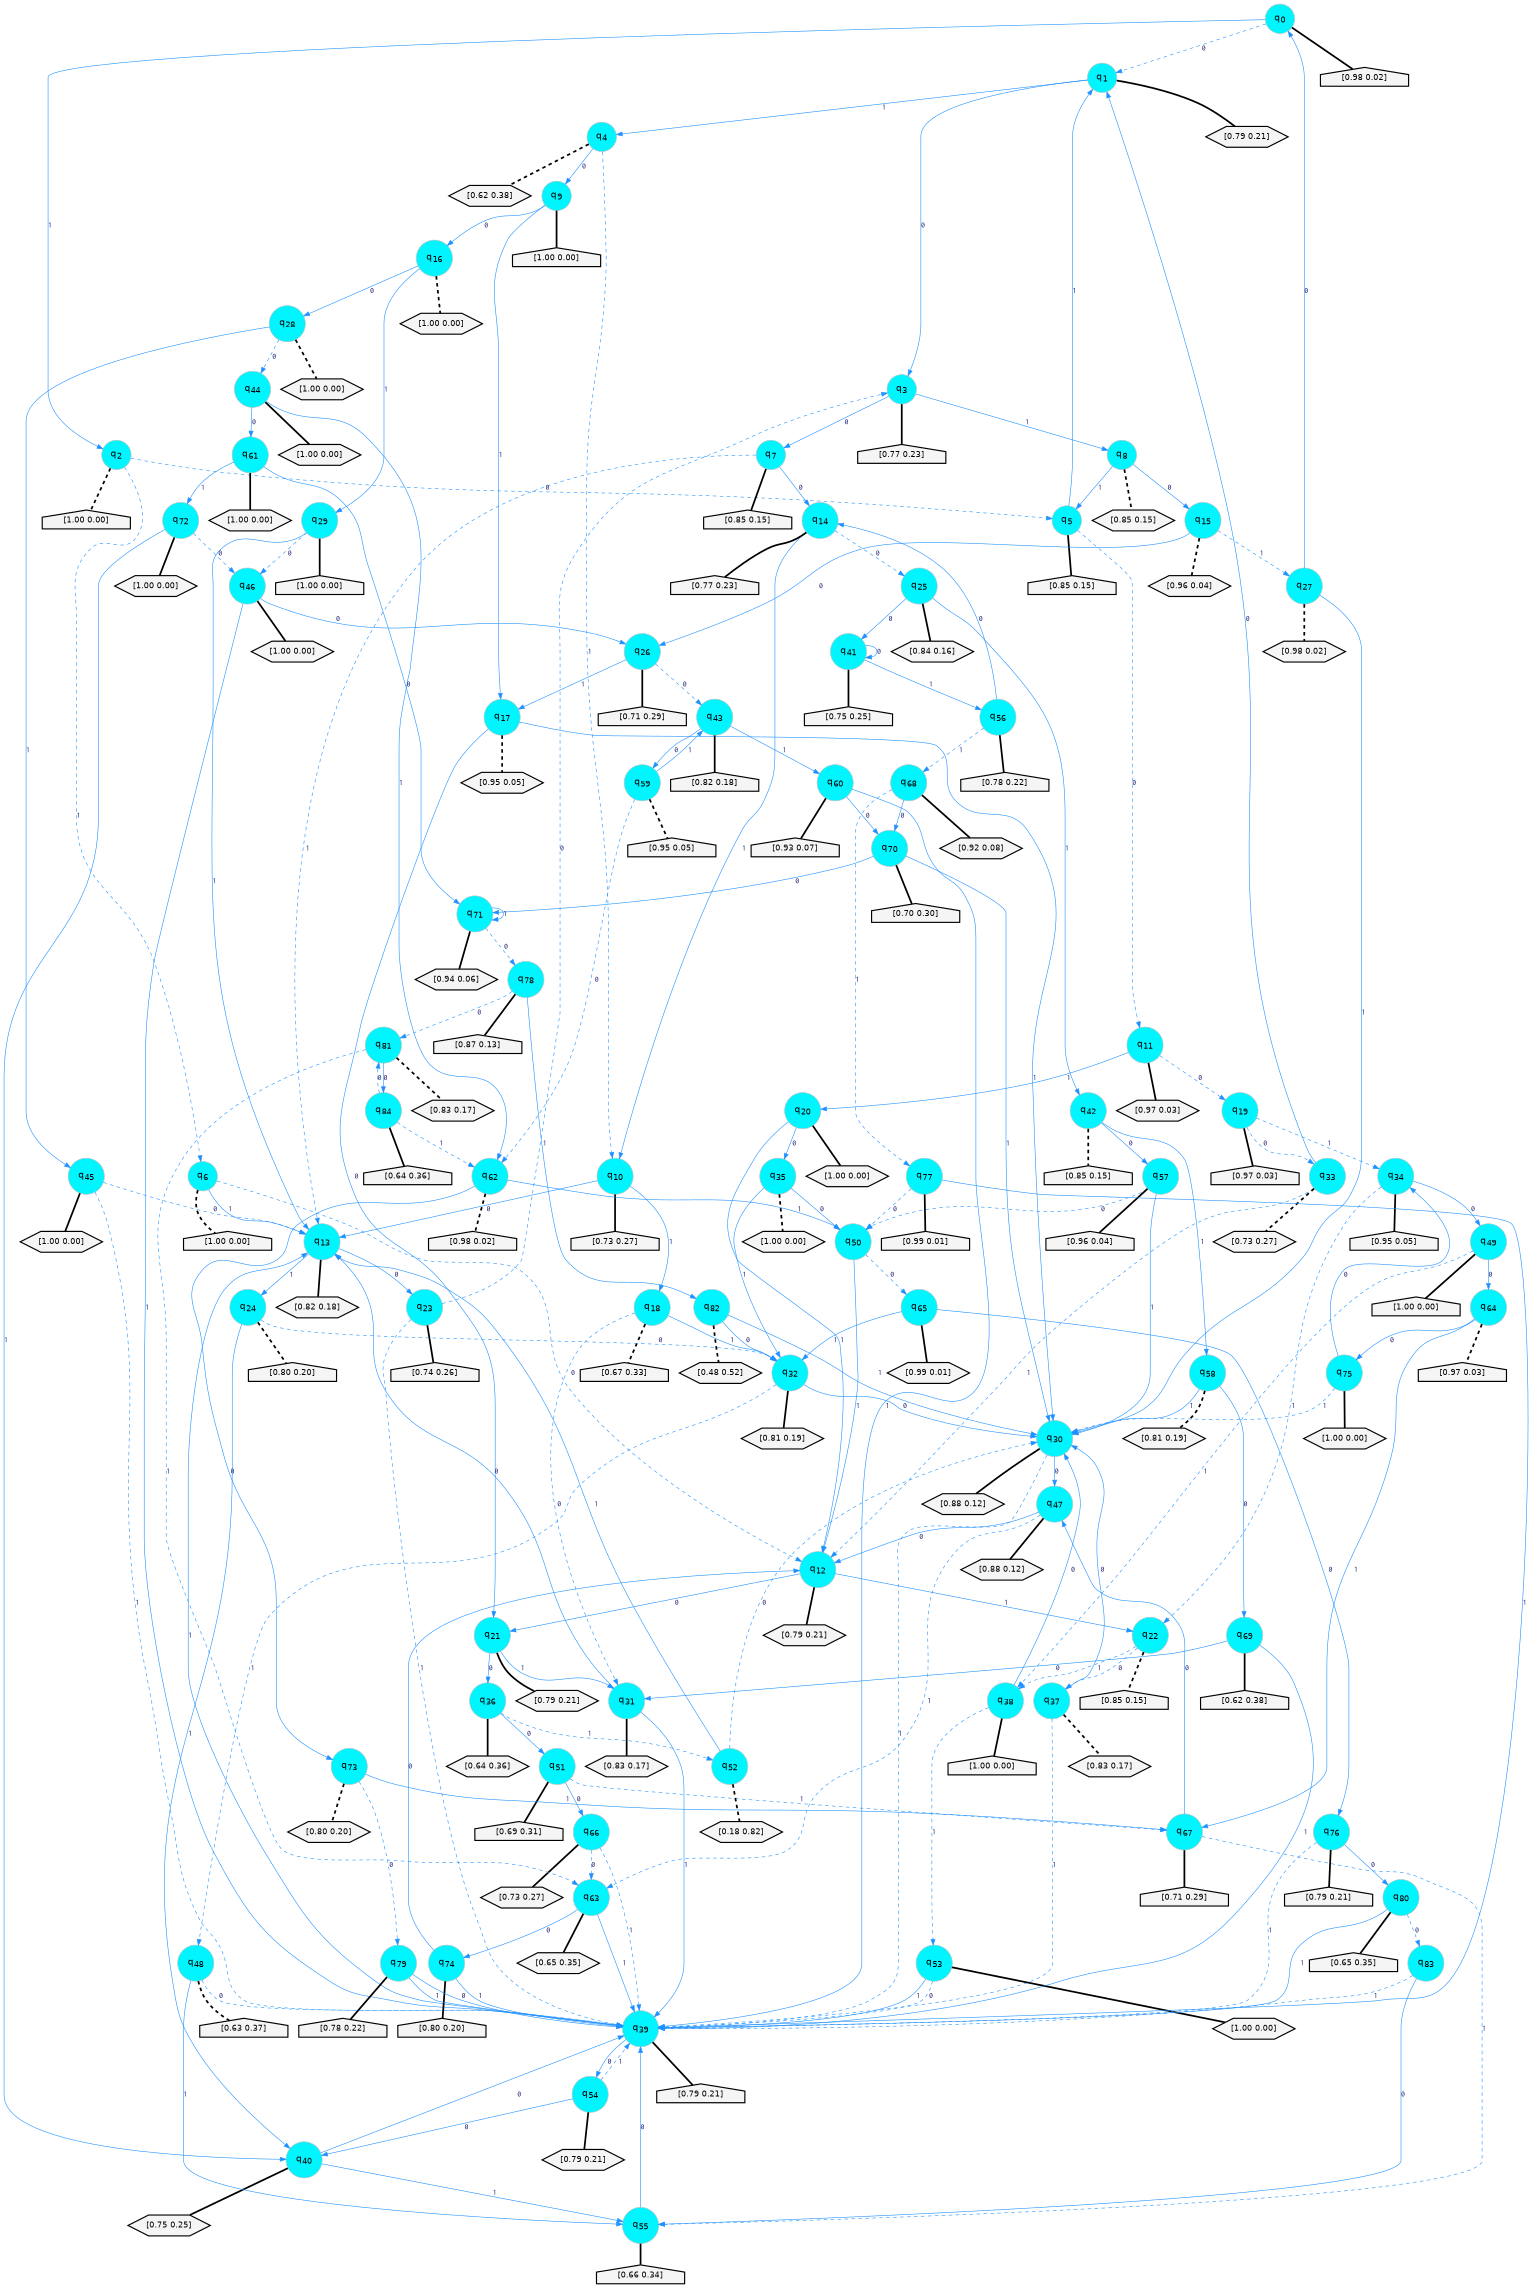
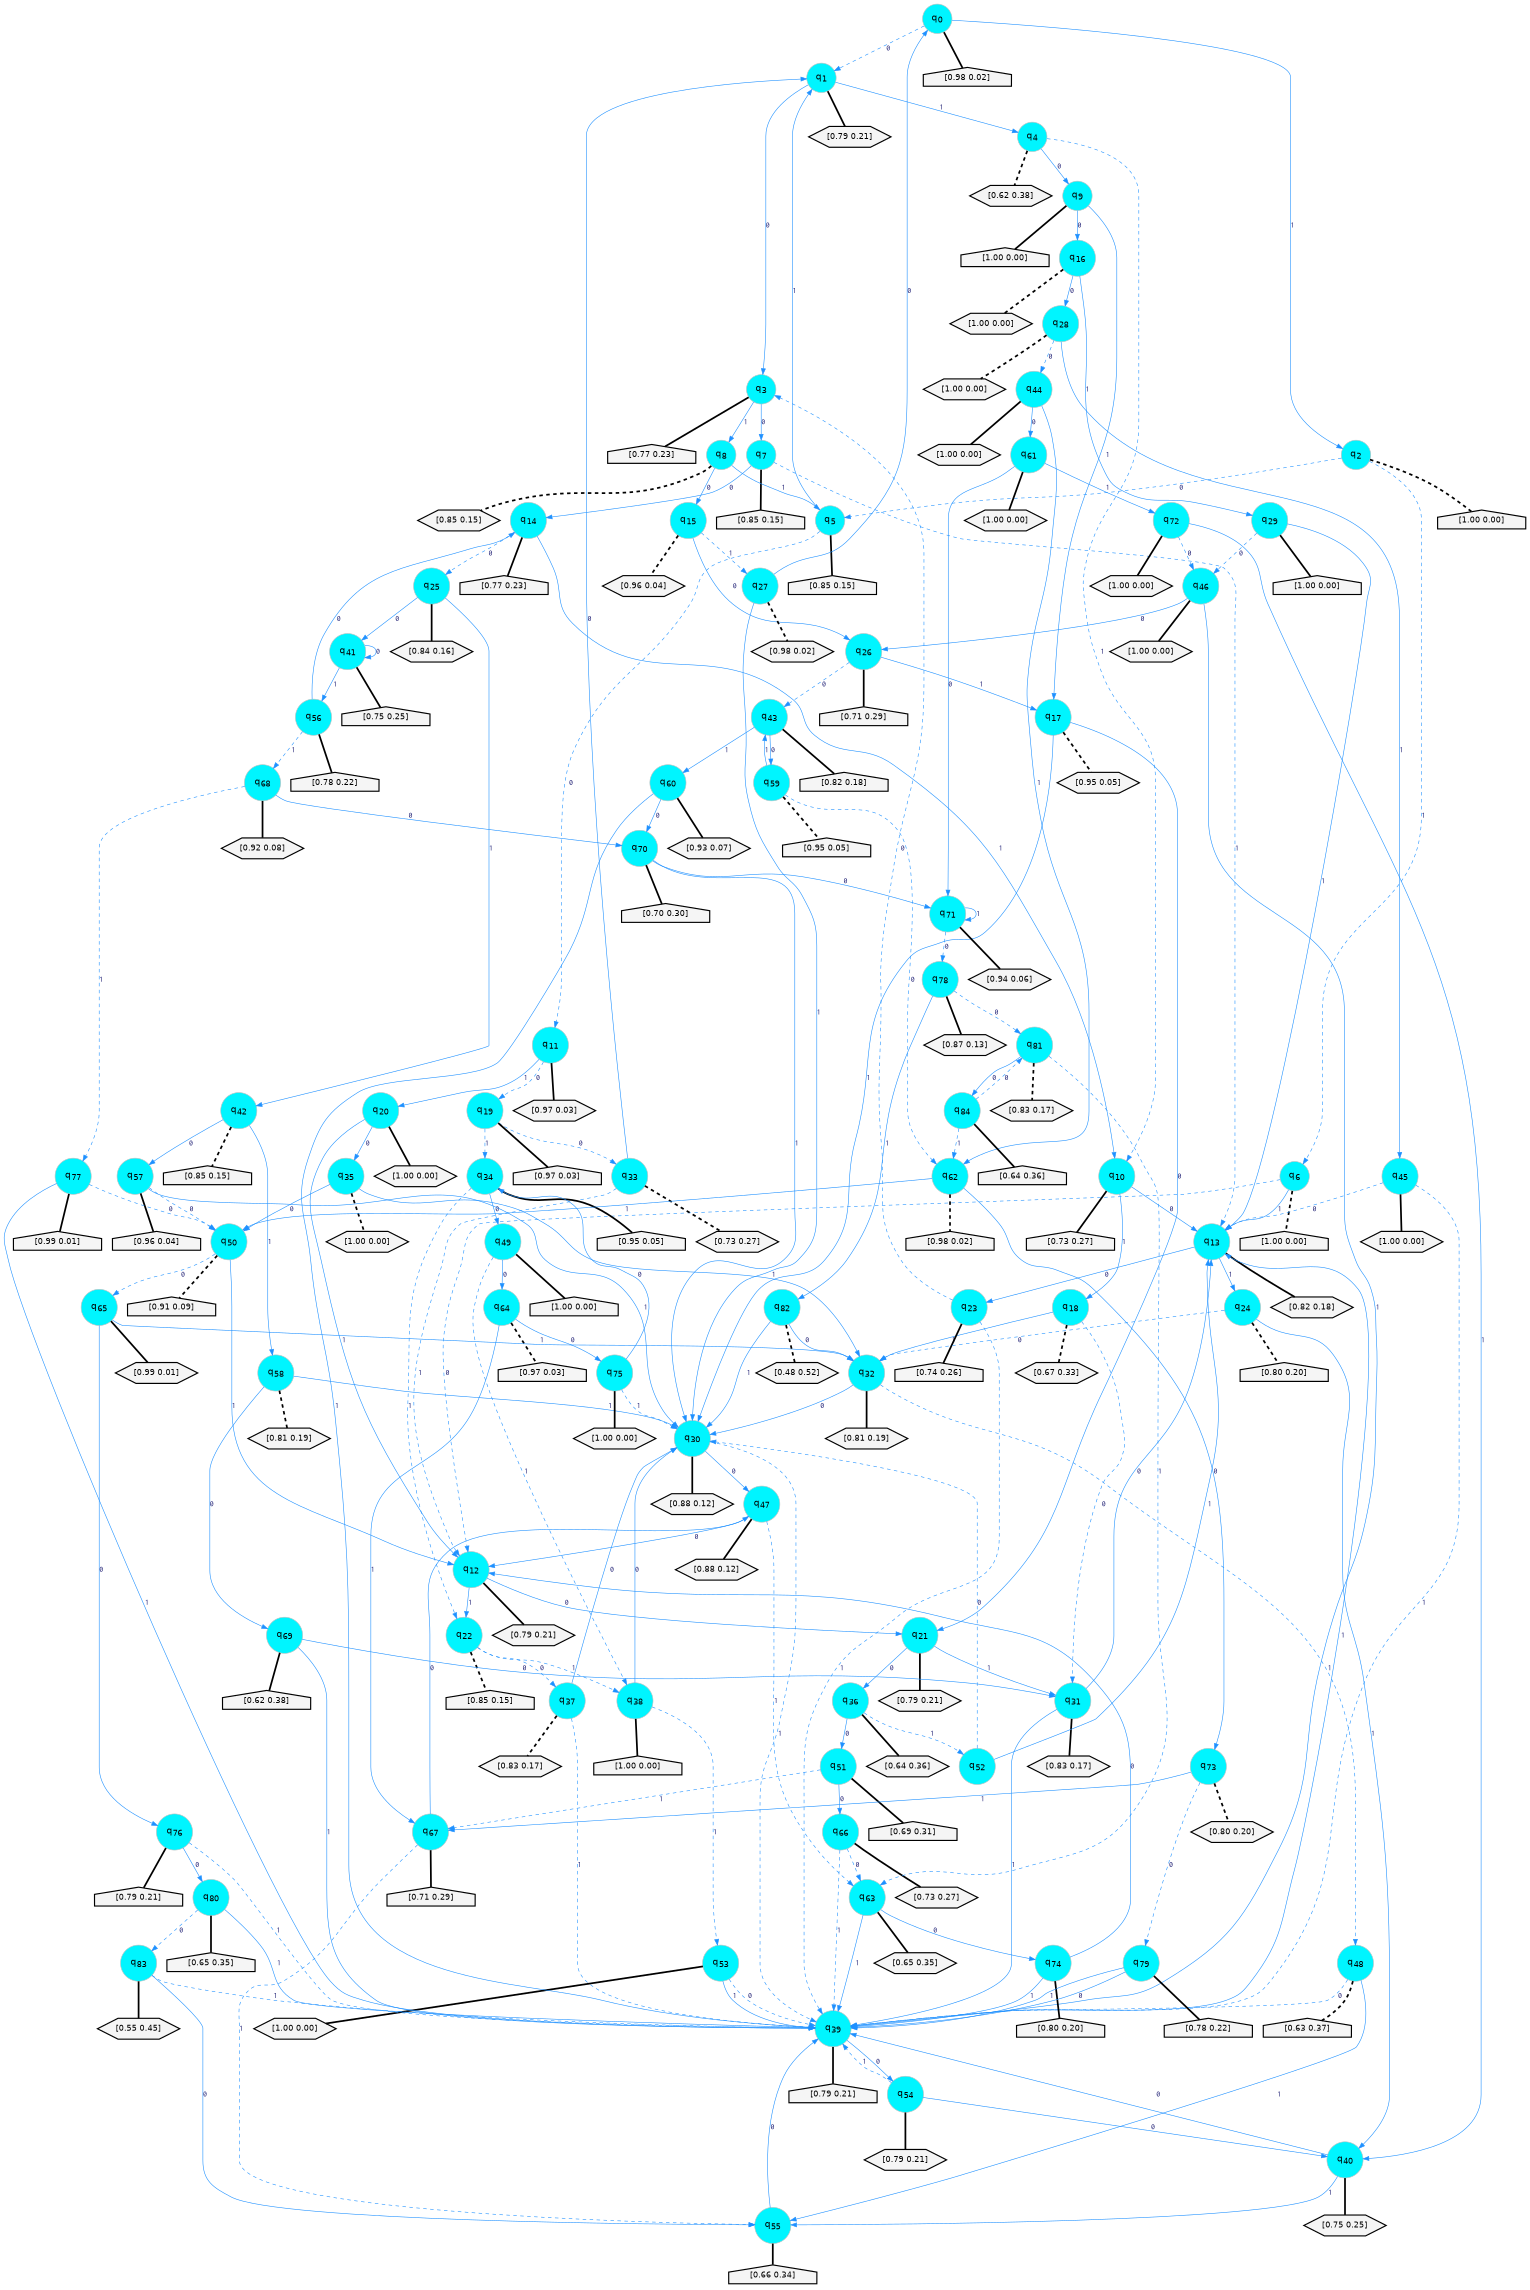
node "[0.93 0.07]": shape house -> hexagon
node "[0.87 0.13]": shape house -> hexagon
node "[0.91 0.09]": added
node "[0.67 0.33]": shape house -> hexagon
node "[0.18 0.82]": removed
node "[0.55 0.45]": added
